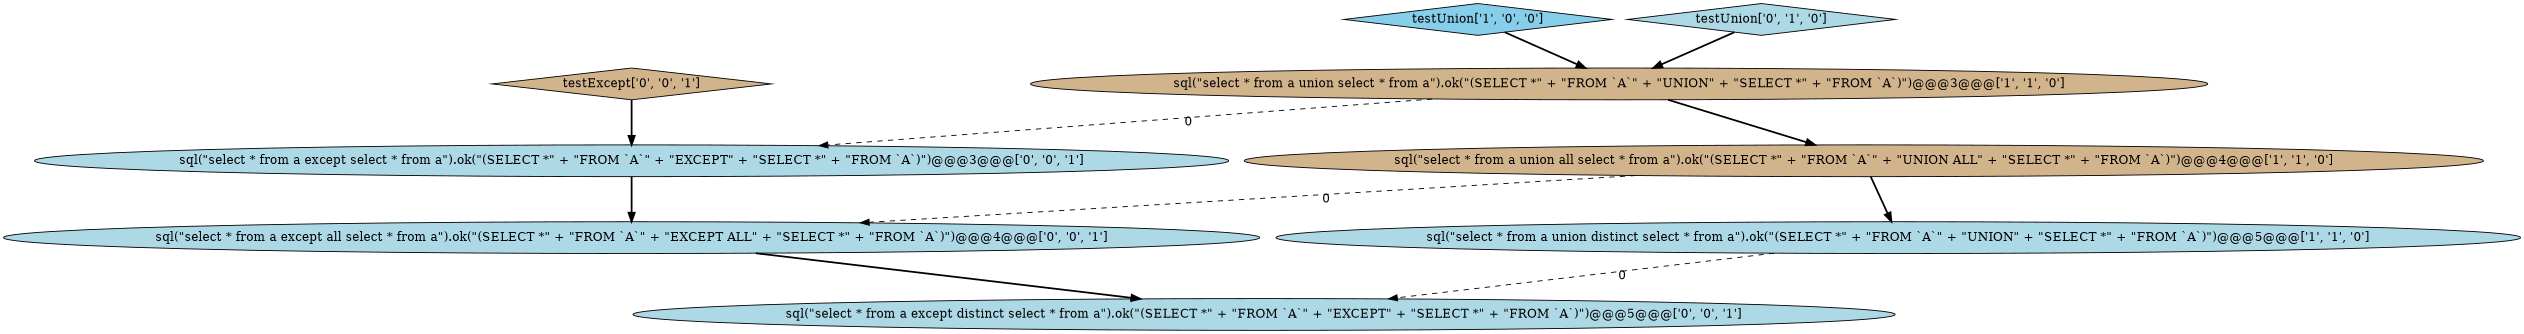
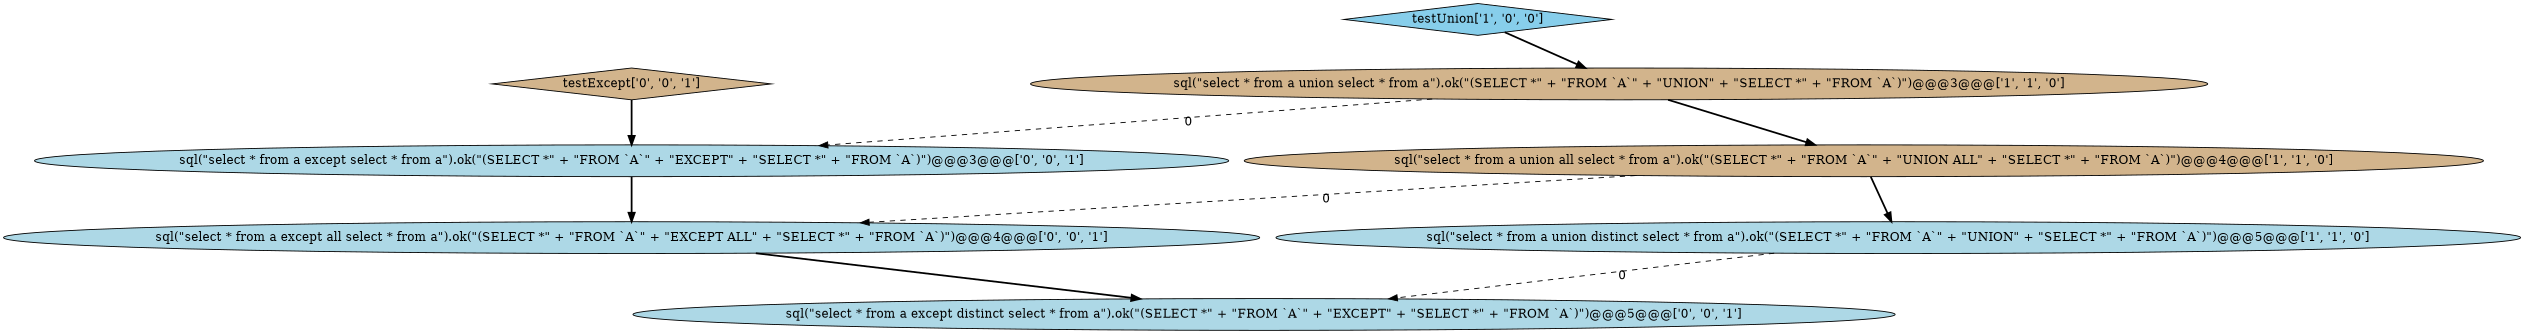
node "testUnion['0', '1', '0']": removed
